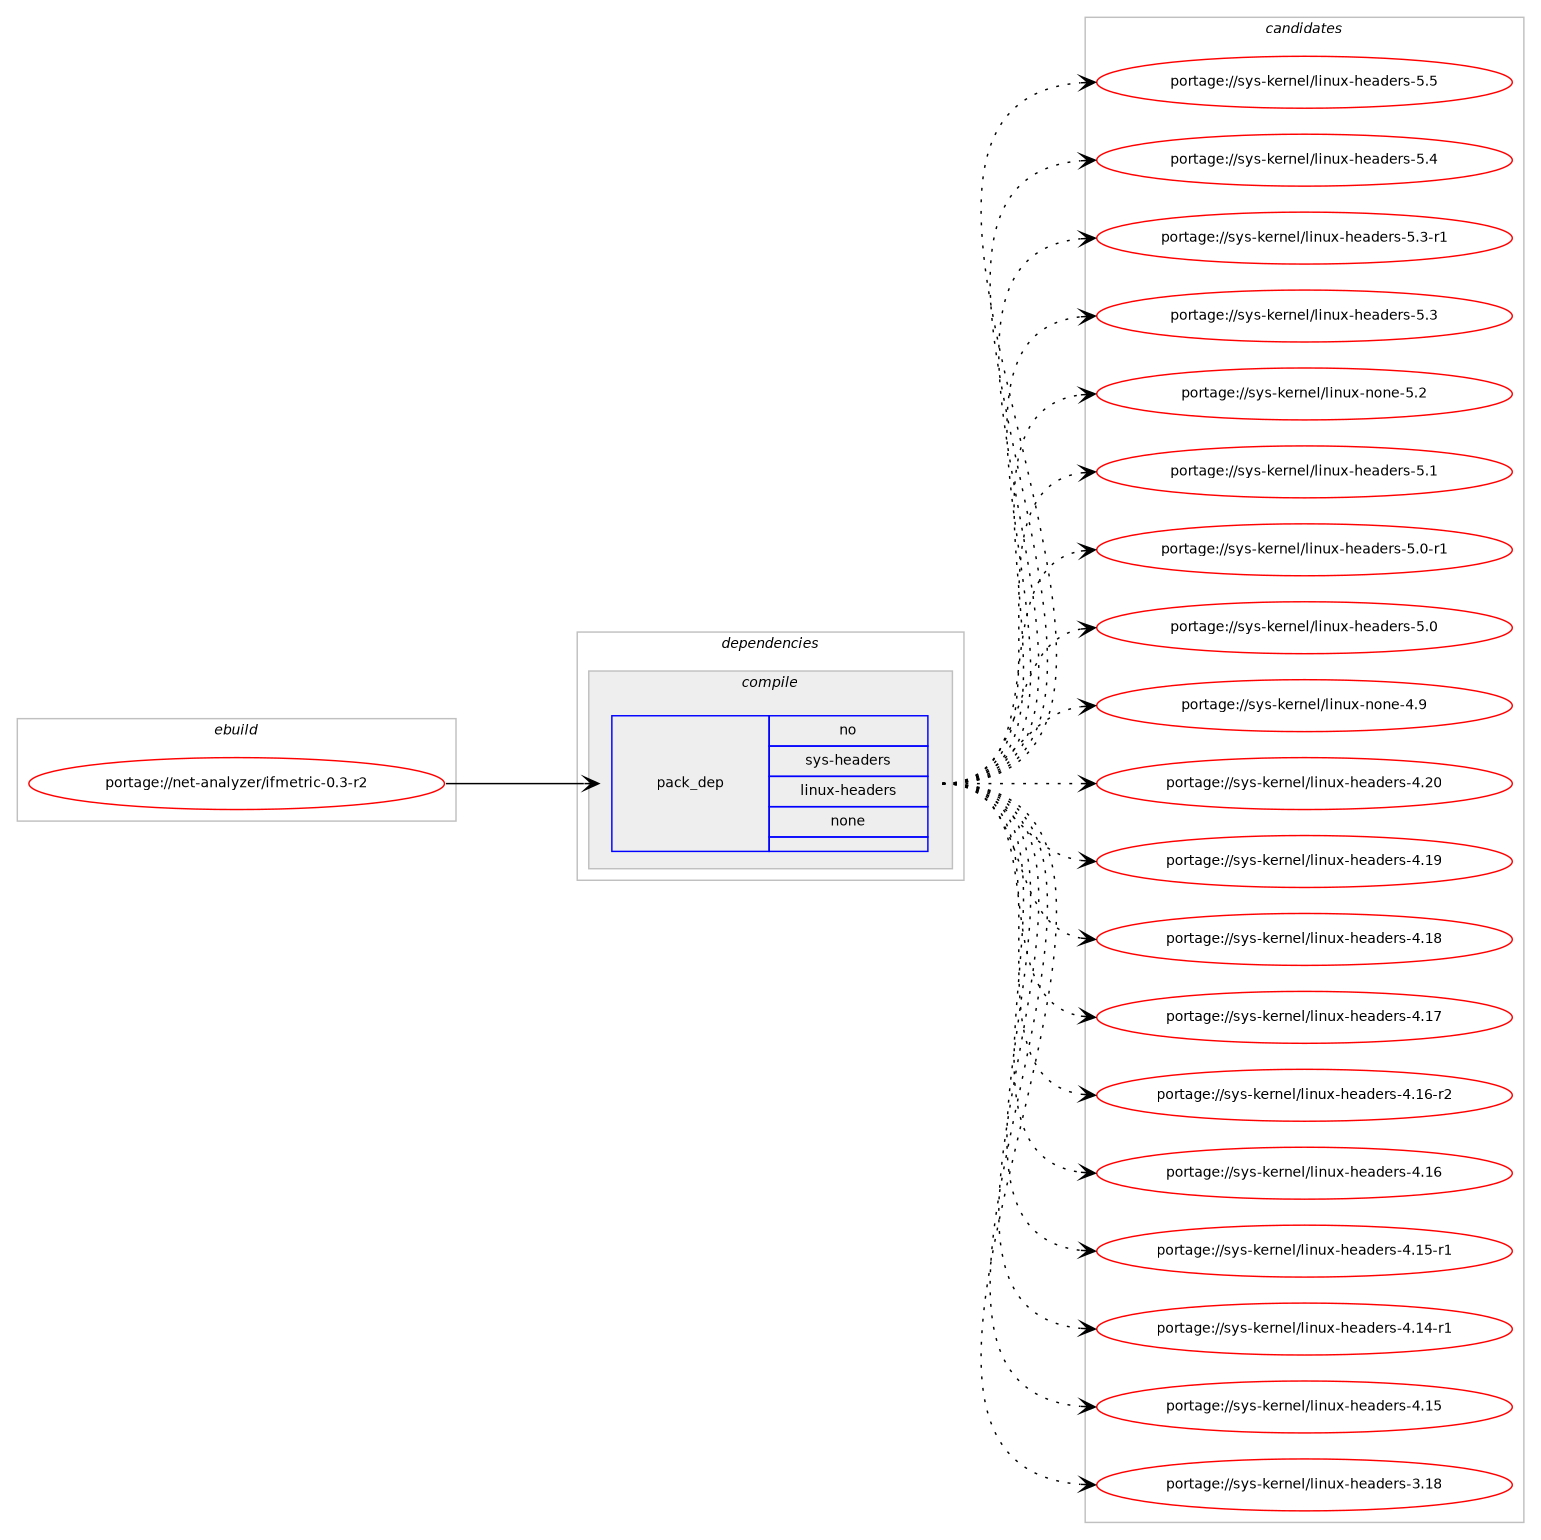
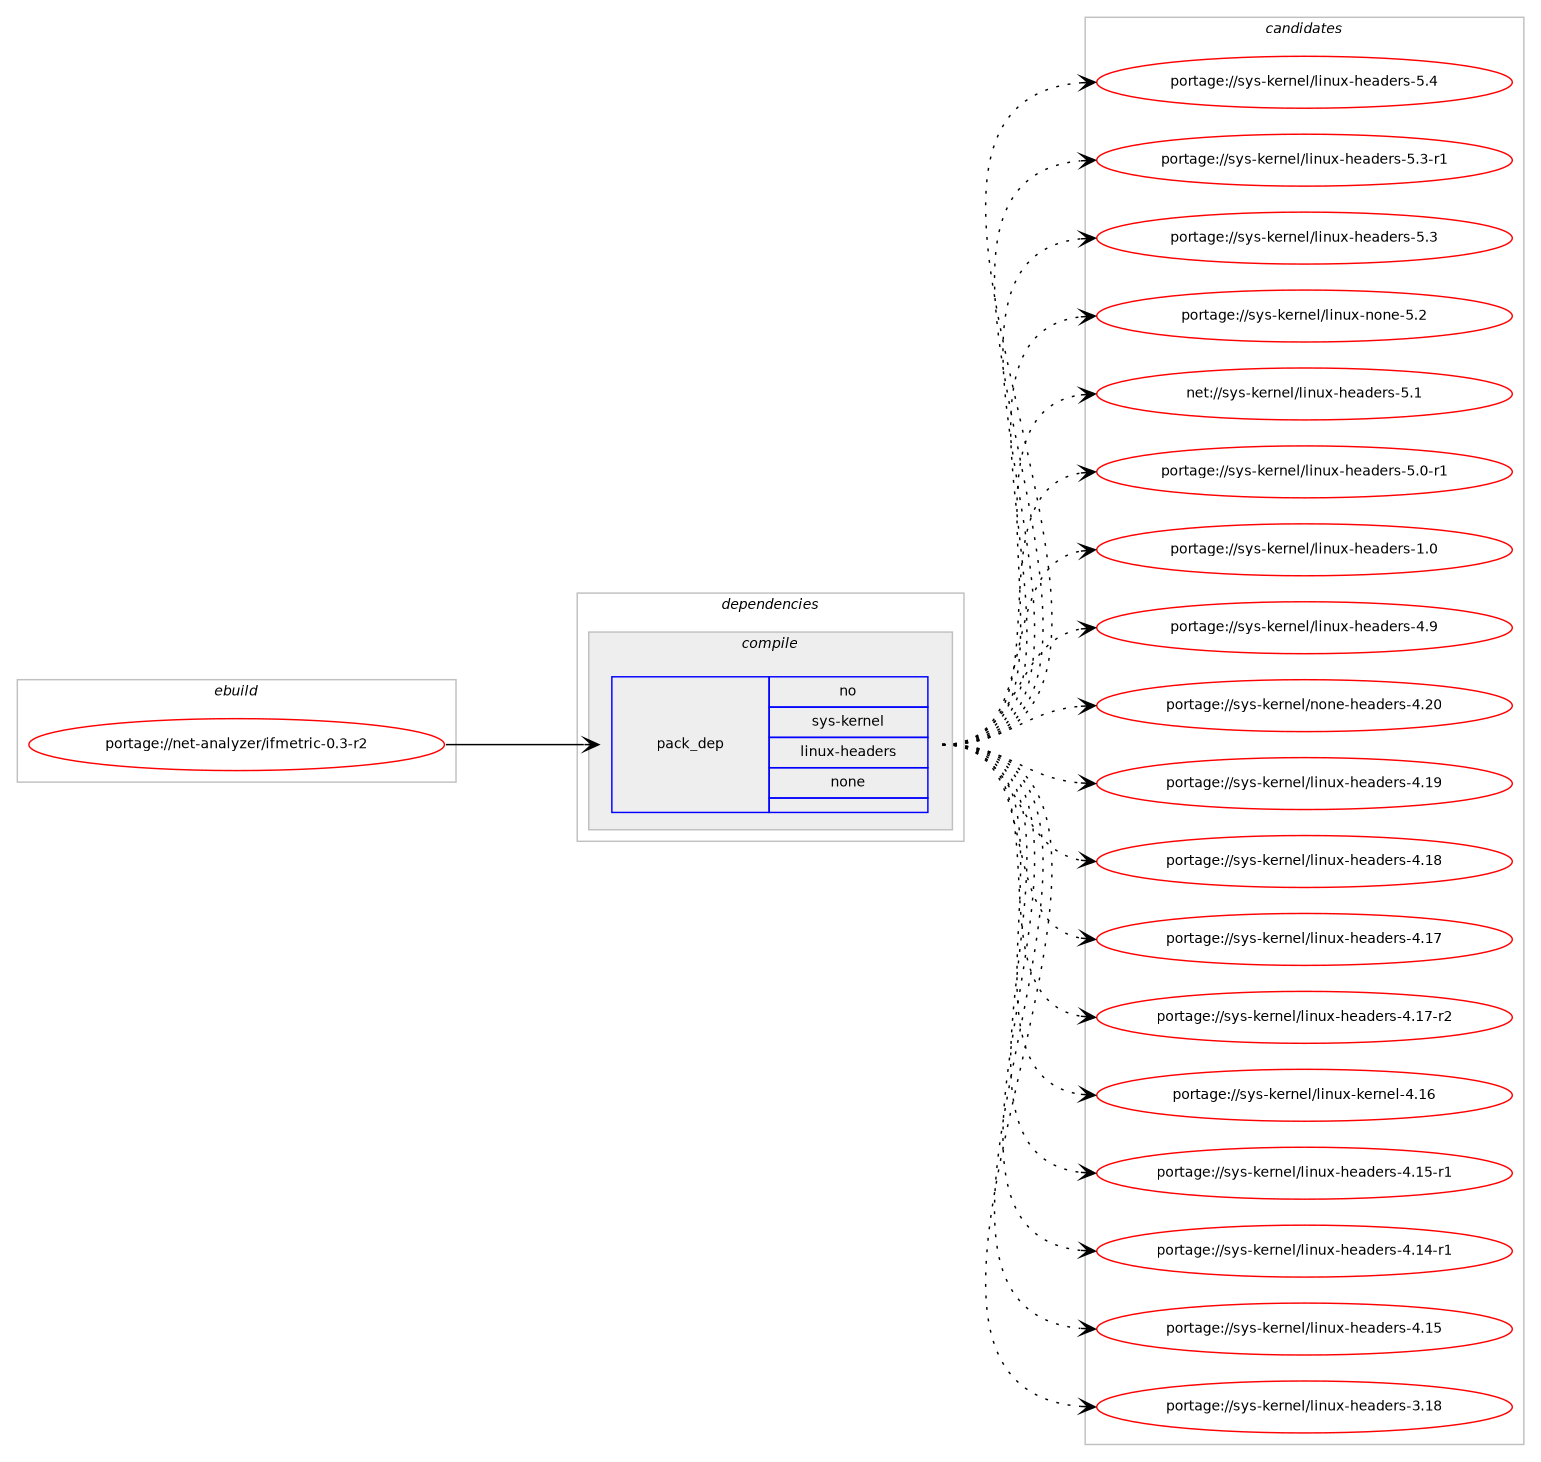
node "portage://sys-kernel/linux-headers-5.5": removed
node "portage://sys-kernel/linux-headers-5.1": label "portage://sys-kernel/linux-headers-5.1" -> "net://sys-kernel/linux-headers-5.1"
node "portage://sys-kernel/linux-headers-5.0": label "portage://sys-kernel/linux-headers-5.0" -> "portage://sys-kernel/linux-headers-1.0"
node "portage://sys-kernel/linux-none-4.9": label "portage://sys-kernel/linux-none-4.9" -> "portage://sys-kernel/linux-headers-4.9"
node "pack_dep": text "sys-headers" -> "sys-kernel"
node "portage://sys-kernel/linux-headers-4.20": label "portage://sys-kernel/linux-headers-4.20" -> "portage://sys-kernel/none-headers-4.20"
node "portage://sys-kernel/linux-headers-4.16-r2": label "portage://sys-kernel/linux-headers-4.16-r2" -> "portage://sys-kernel/linux-headers-4.17-r2"
node "portage://sys-kernel/linux-headers-4.16": label "portage://sys-kernel/linux-headers-4.16" -> "portage://sys-kernel/linux-kernel-4.16"
